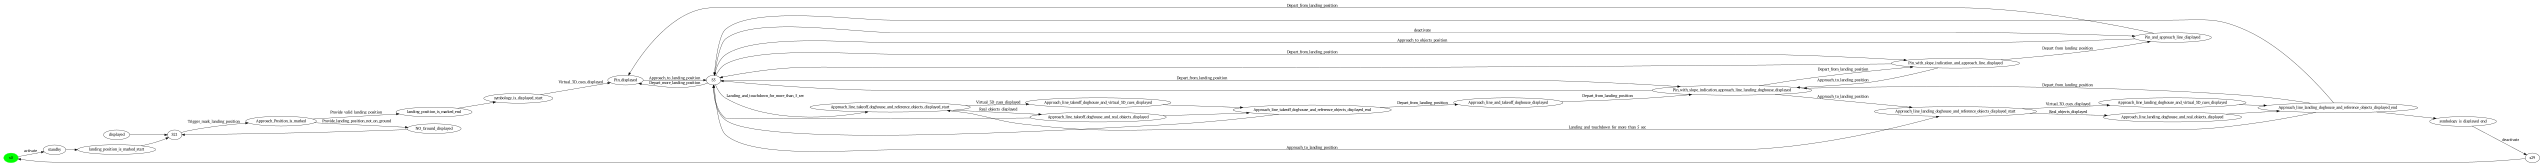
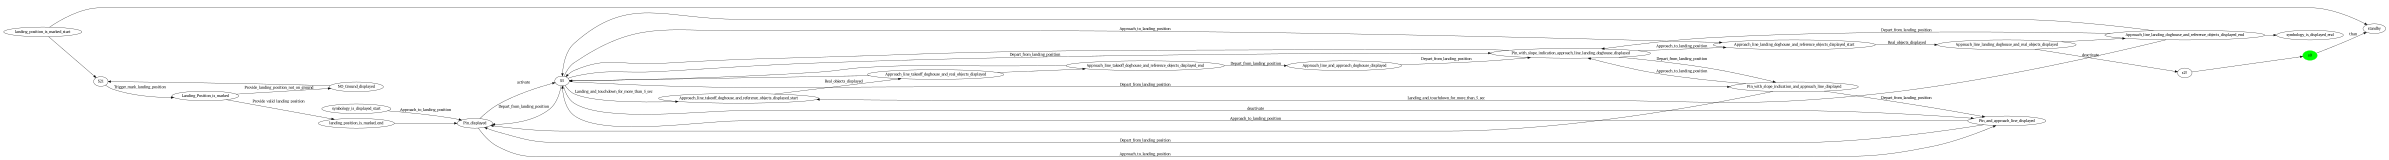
edge "Pin_and_approach_line_displayed" -> "S5": label " Approach_to_objects_position " -> " Approach_to_landing_position "
edge "Pin_with_slope_indication_and_approach_line_displayed" -> "S5": now "Pin_with_slope_indication_and_approach_line_displayed" -> "Pin_displayed"
edge "Pin_displayed" -> "S5": label " Approach_to_landing_position " -> " activate "
edge "symbology_is_displayed_start" -> "Pin_displayed": label " Virtual_3D_cues_displayed" -> " Approach_to_landing_position "
edge "S5" -> "Pin_displayed": label " Depart_more_landing_position " -> " Depart_from_landing_position "
node "Approach_line_takeoff_doghouse_and_virtual_3D_cues_displayed": removed
node "Approach_line_and_takeoff_doghouse_displayed": label "Approach_line_and_takeoff_doghouse_displayed" -> "Approach_line_and_approach_doghouse_displayed"
node "Approach_line_landing_doghouse_and_virtual_3D_cues_displayed": removed
edge "landing_position_is_marked_end" -> "symbology_is_displayed_start": now "landing_position_is_marked_end" -> "Pin_displayed"
node "Approach_Position_is_marked": label "Approach_Position_is_marked" -> "Landing_Position_is_marked"
node "displayed": removed
edge "symbology_is_displayed_end" -> "s29": now "Approach_line_landing_doghouse_and_real_objects_displayed" -> "s29"
edge "standby" -> "landing_position_is_marked_start": reversed
edge "s0" -> "standby": label " activate " -> " than "
edge "Pin_displayed" -> "Pin_and_approach_line_displayed": added, label "Approach_to_landing_position"
